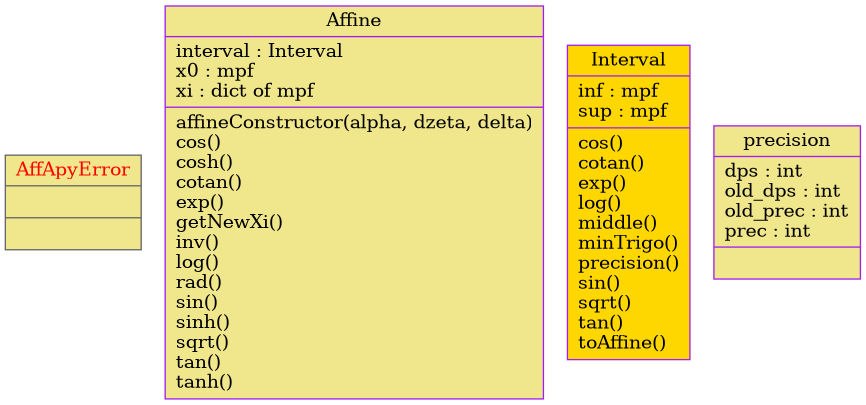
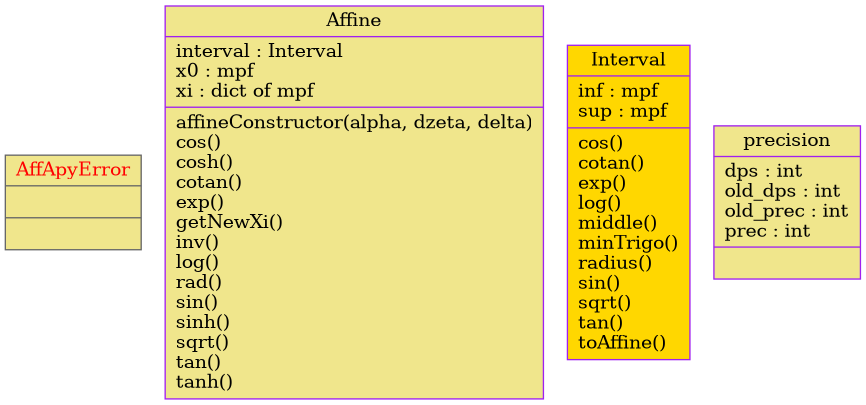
node "Interval": text "precision()" -> "radius()"
